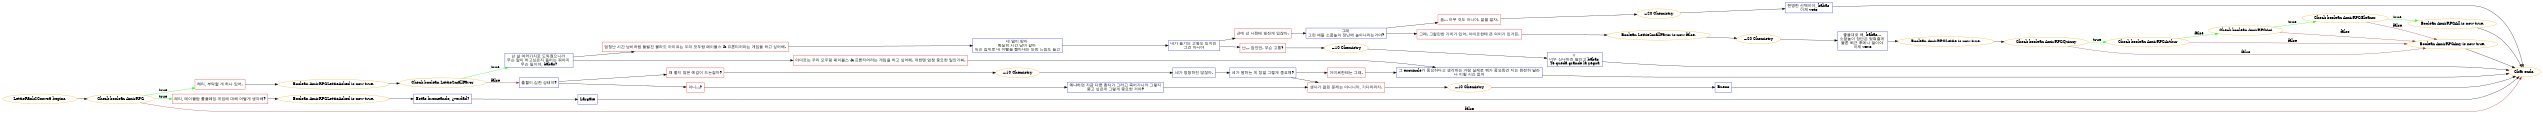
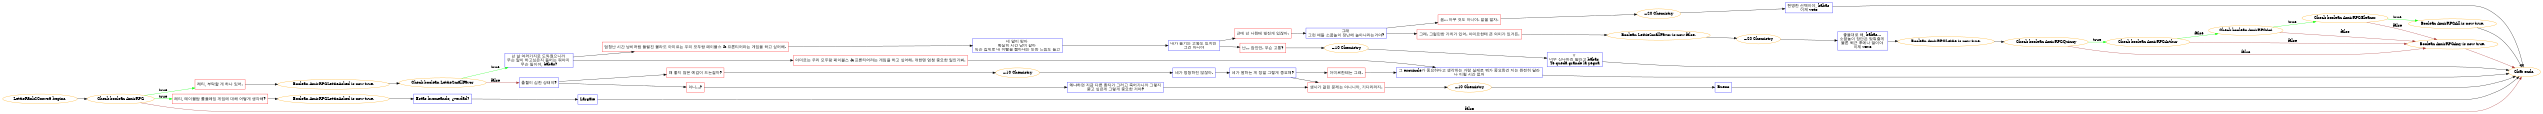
edge "Boolean AmirRPGAny is now true." -> "Chat ends.": color black -> brown
